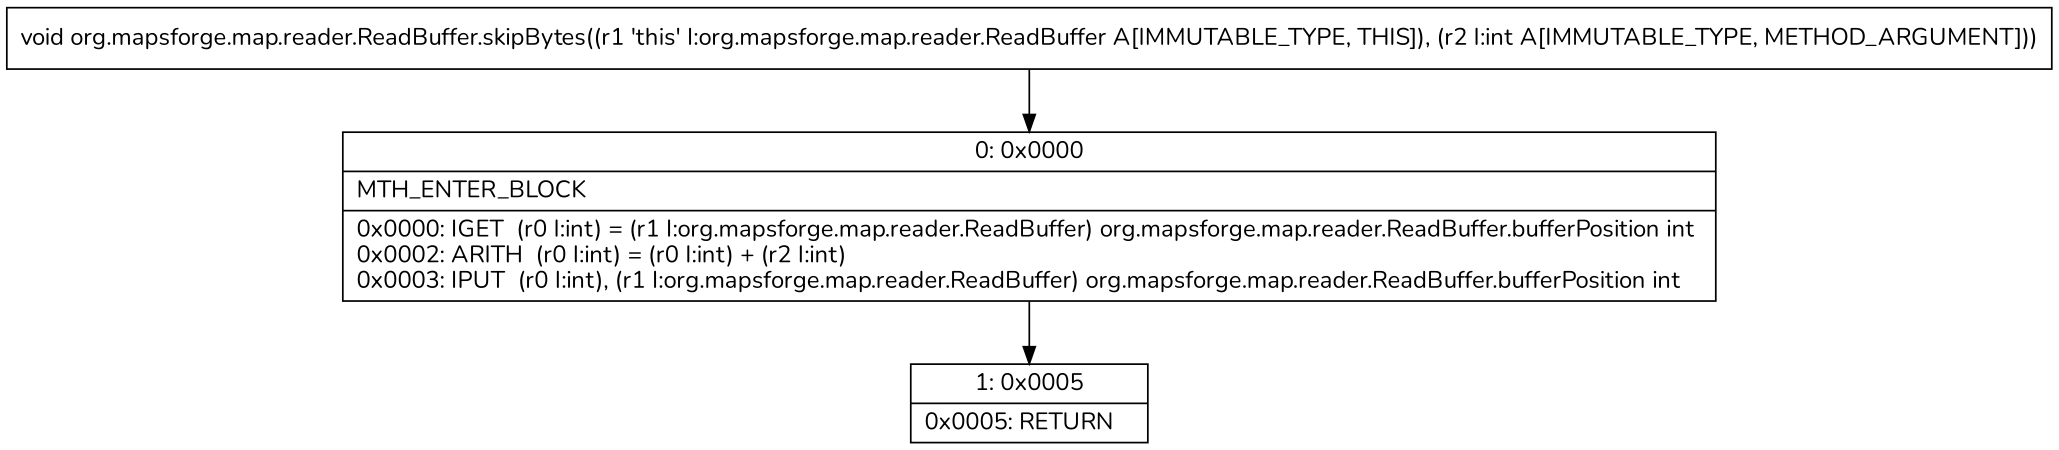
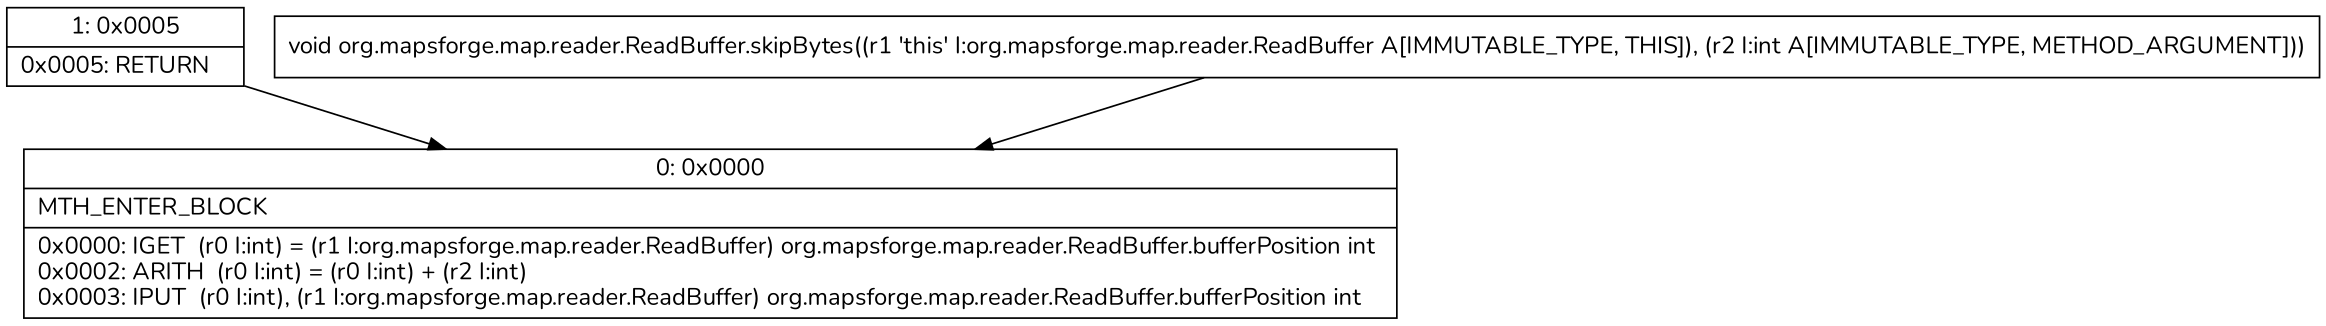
edge "0: 0x0000" -> "1: 0x0005": reversed
